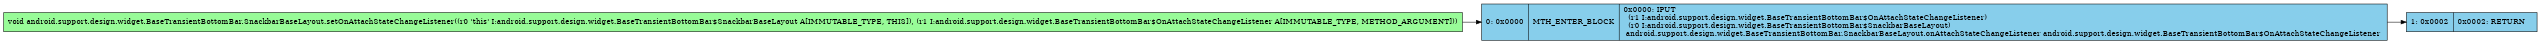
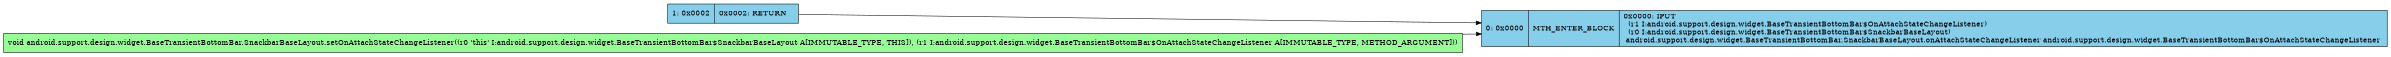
edge "0: 0x0000" -> "1: 0x0002": reversed
